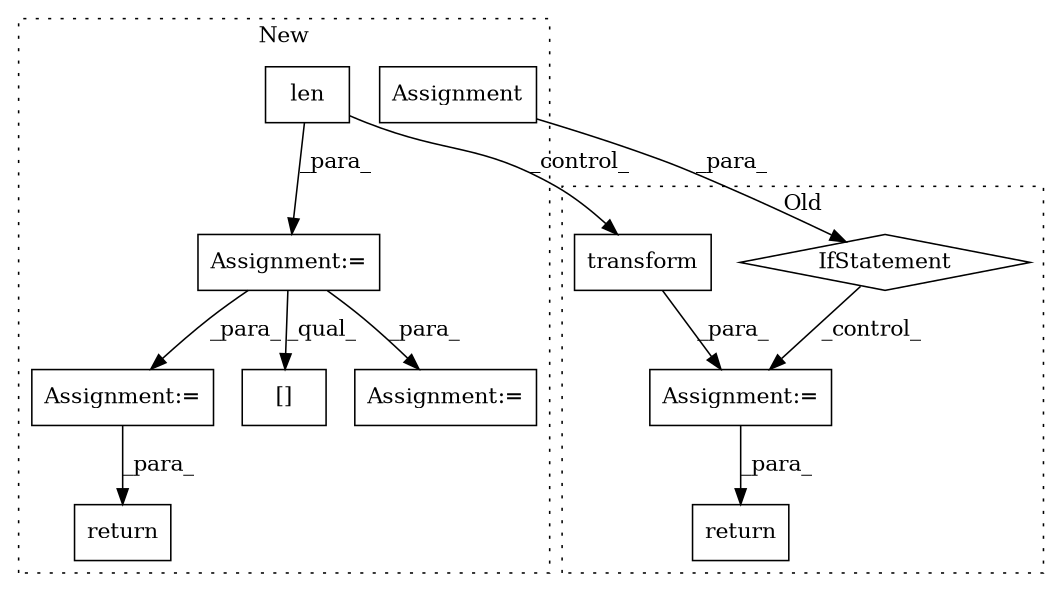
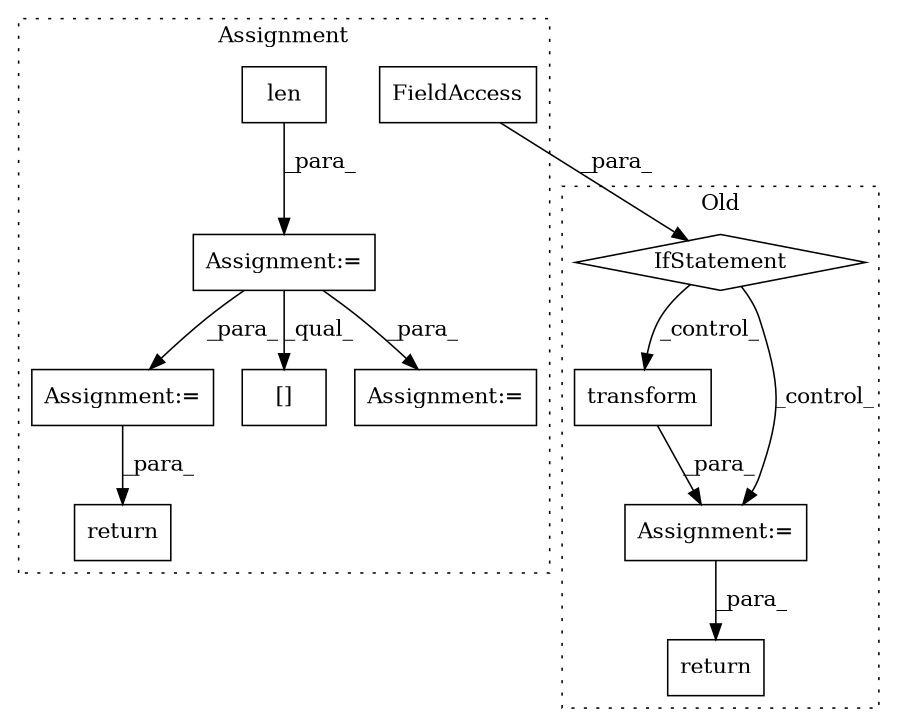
cluster "New": label "New" -> "Assignment"
node "Assignment": label "Assignment" -> "FieldAccess"
edge "len" -> "transform": now "IfStatement" -> "transform"
